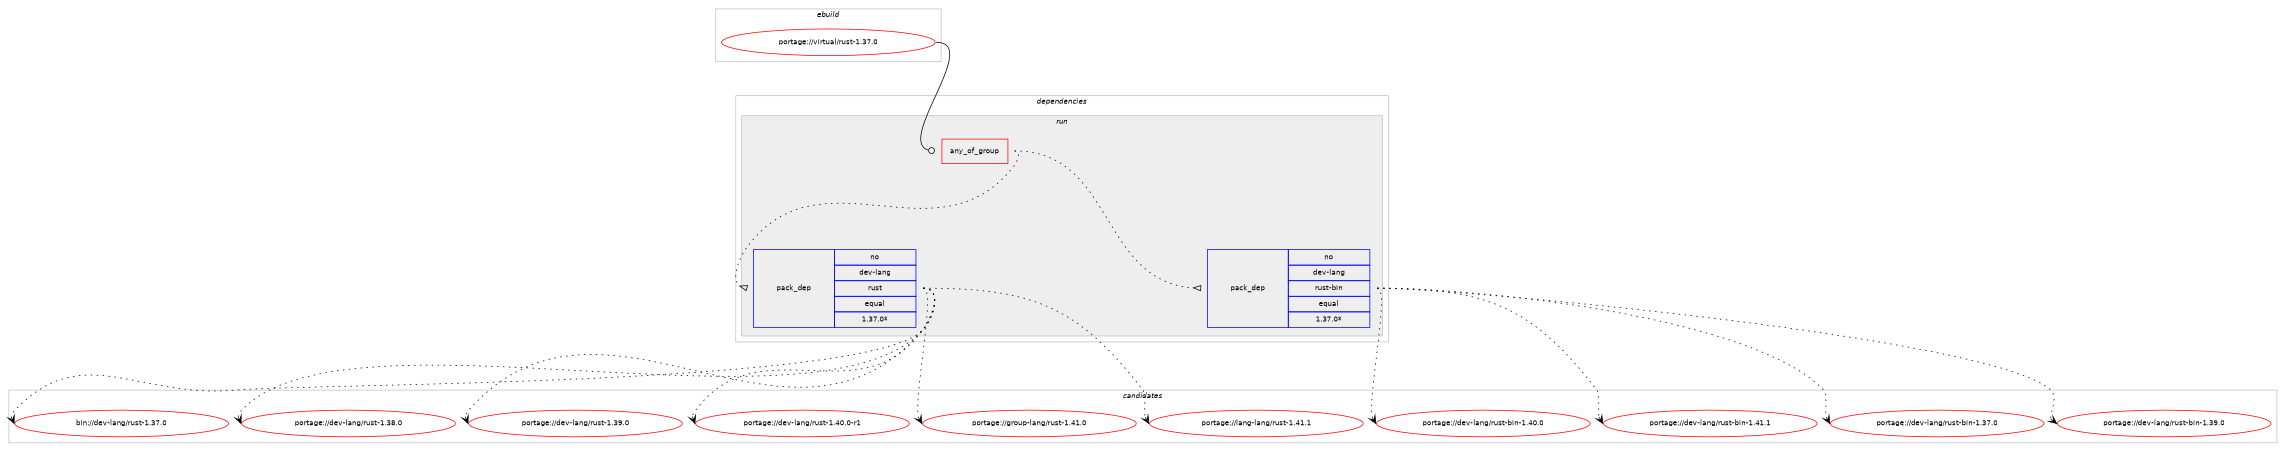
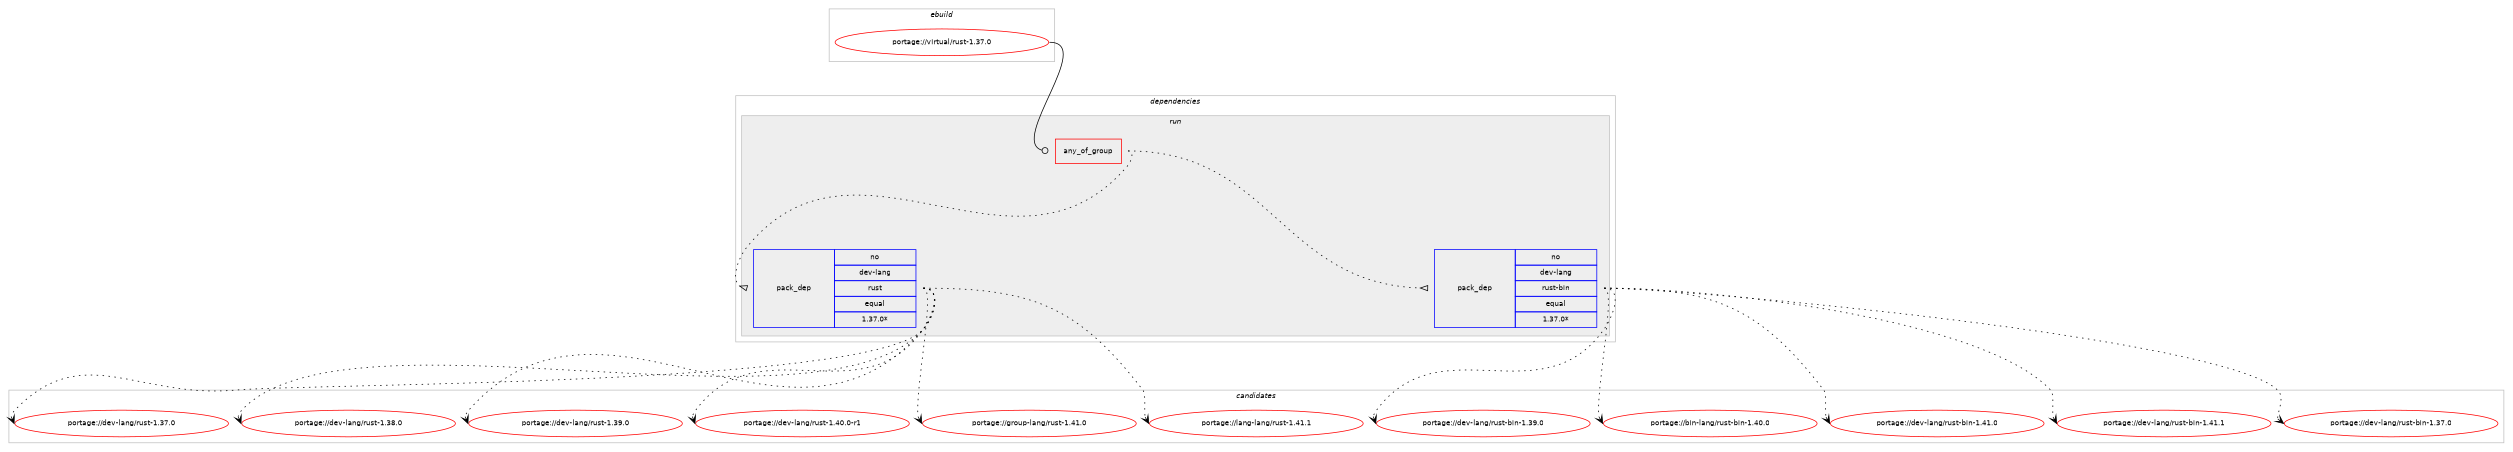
node "bin://dev-lang/rust-1.37.0": label "bin://dev-lang/rust-1.37.0" -> "portage://dev-lang/rust-1.37.0"
node "portage://dev-lang/rust-bin-1.40.0": label "portage://dev-lang/rust-bin-1.40.0" -> "portage://bin-lang/rust-bin-1.40.0"
node "portage://dev-lang/rust-bin-1.41.0": added
